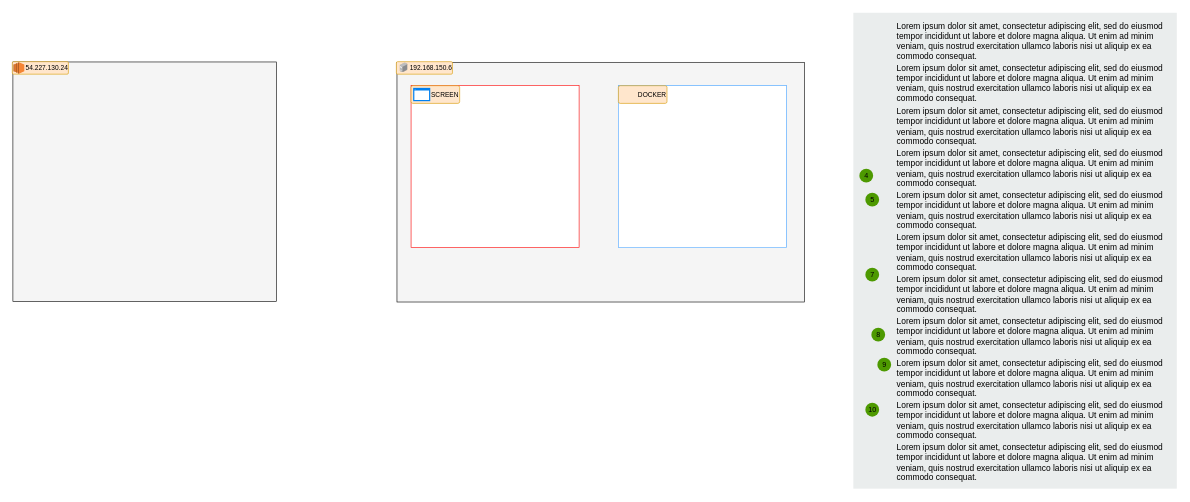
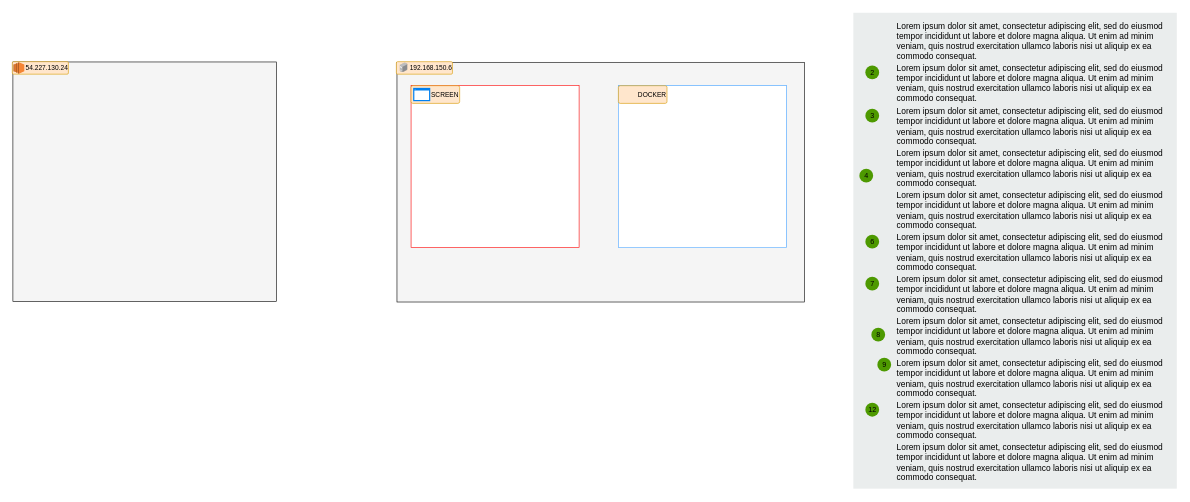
node "2": added
node "3": added
node "5": removed
node "6": added
node "7": moved (872, 275) -> (872, 284)
node "10": label "10" -> "12"
